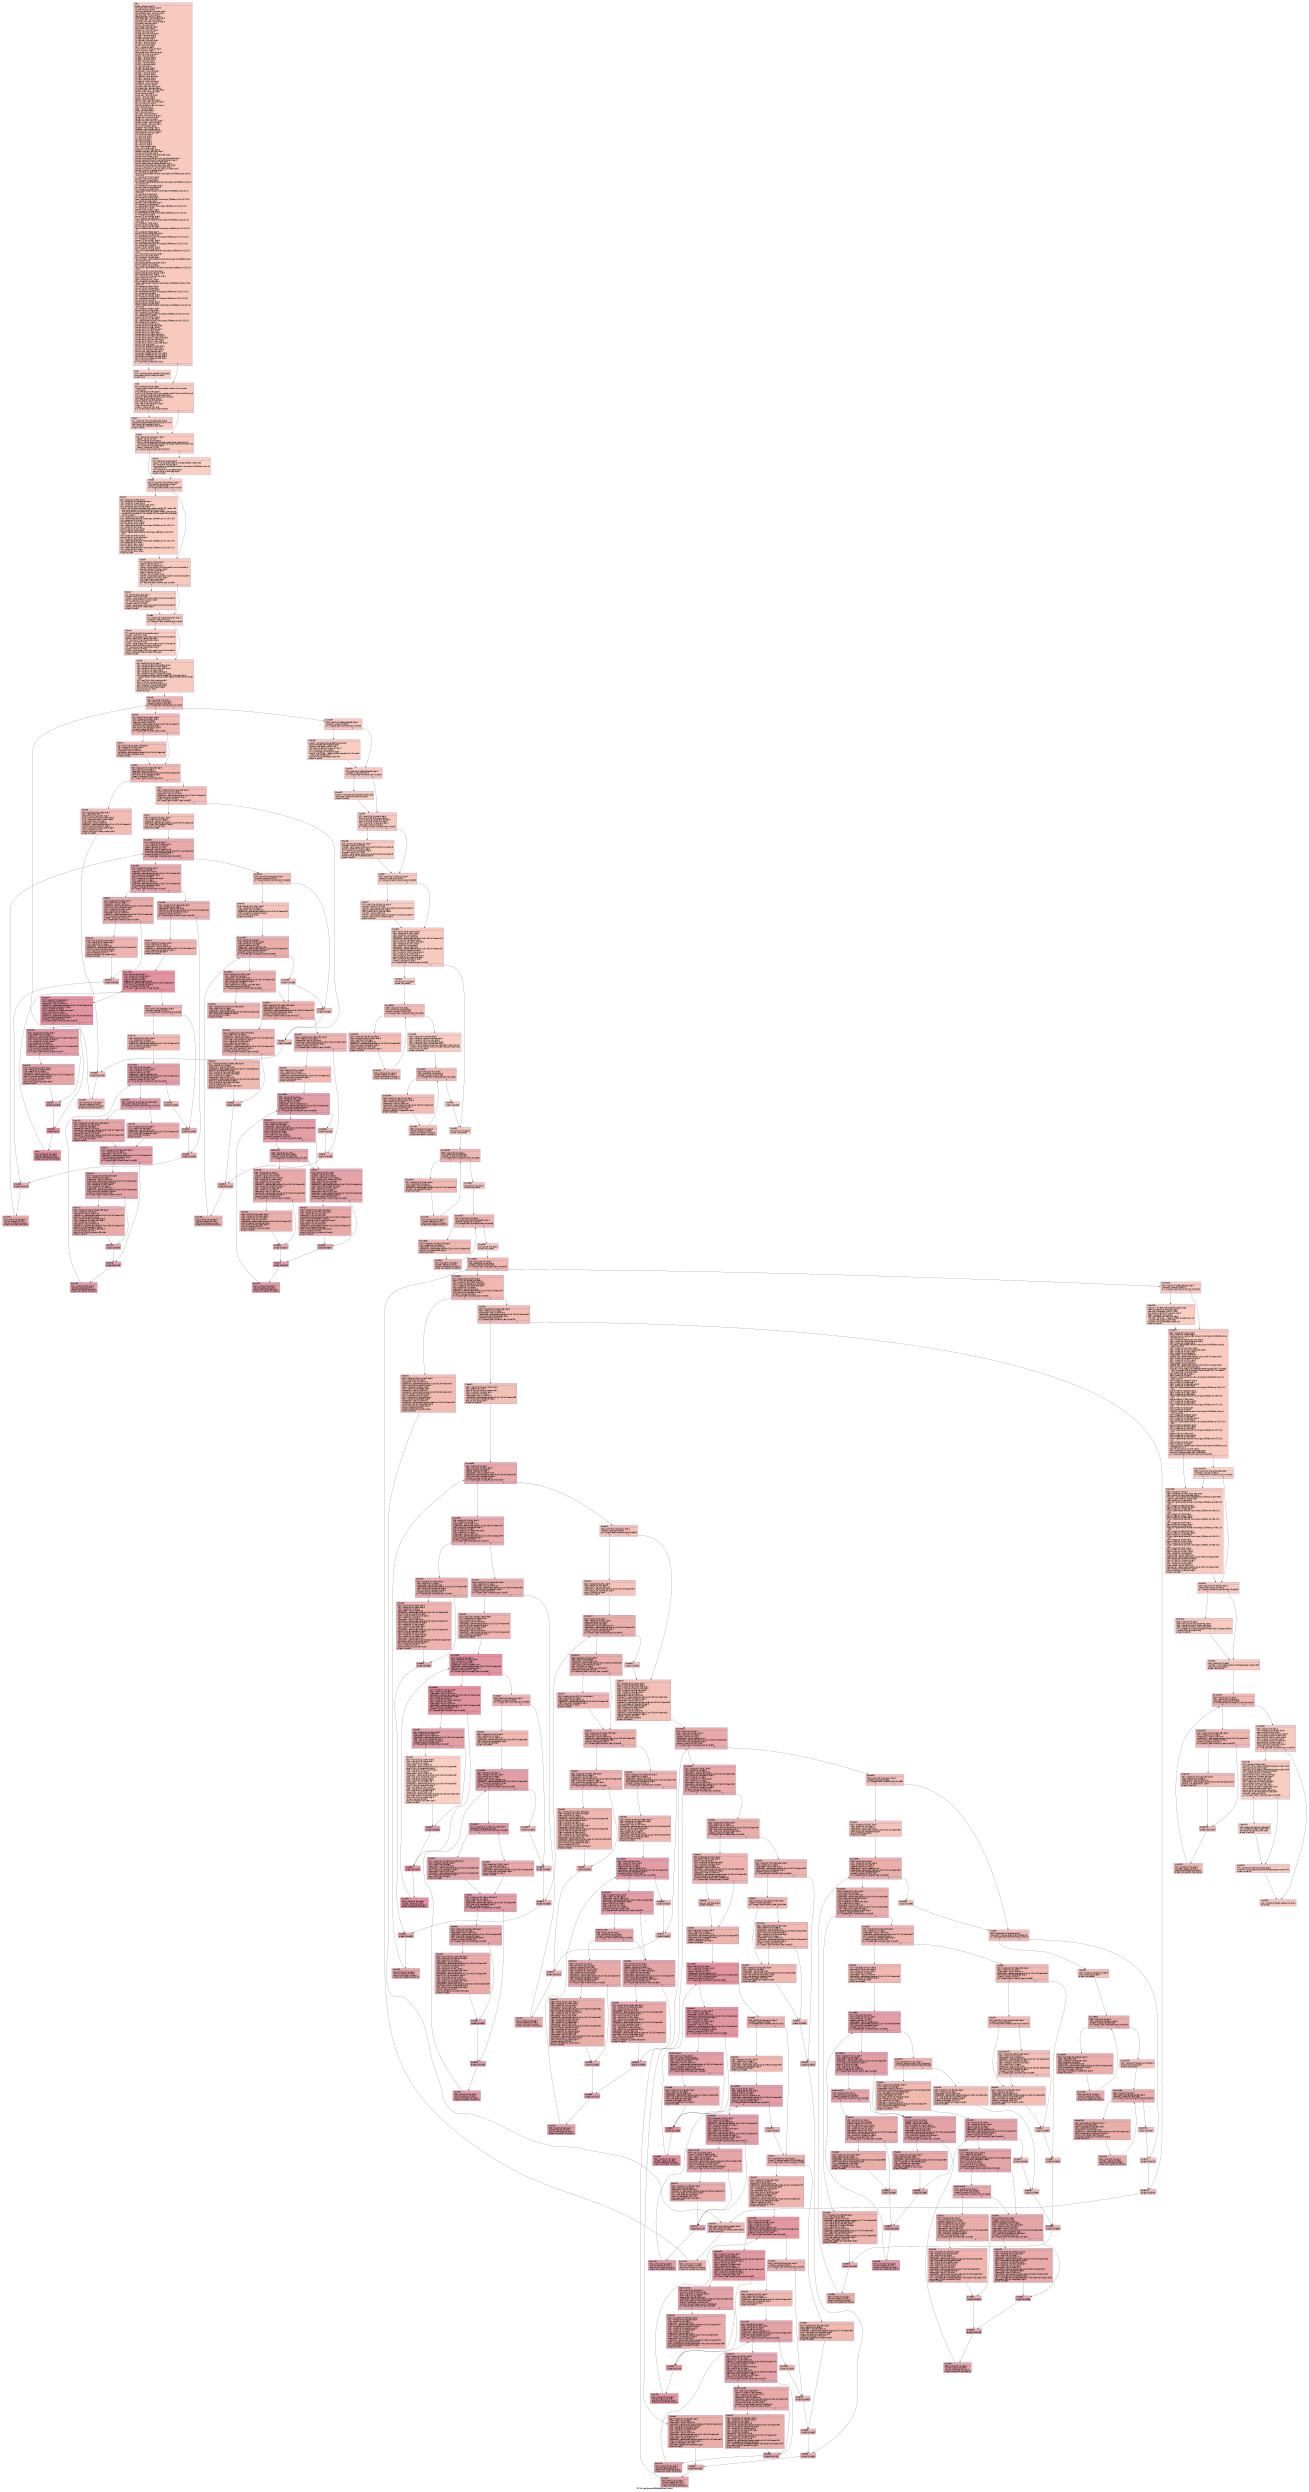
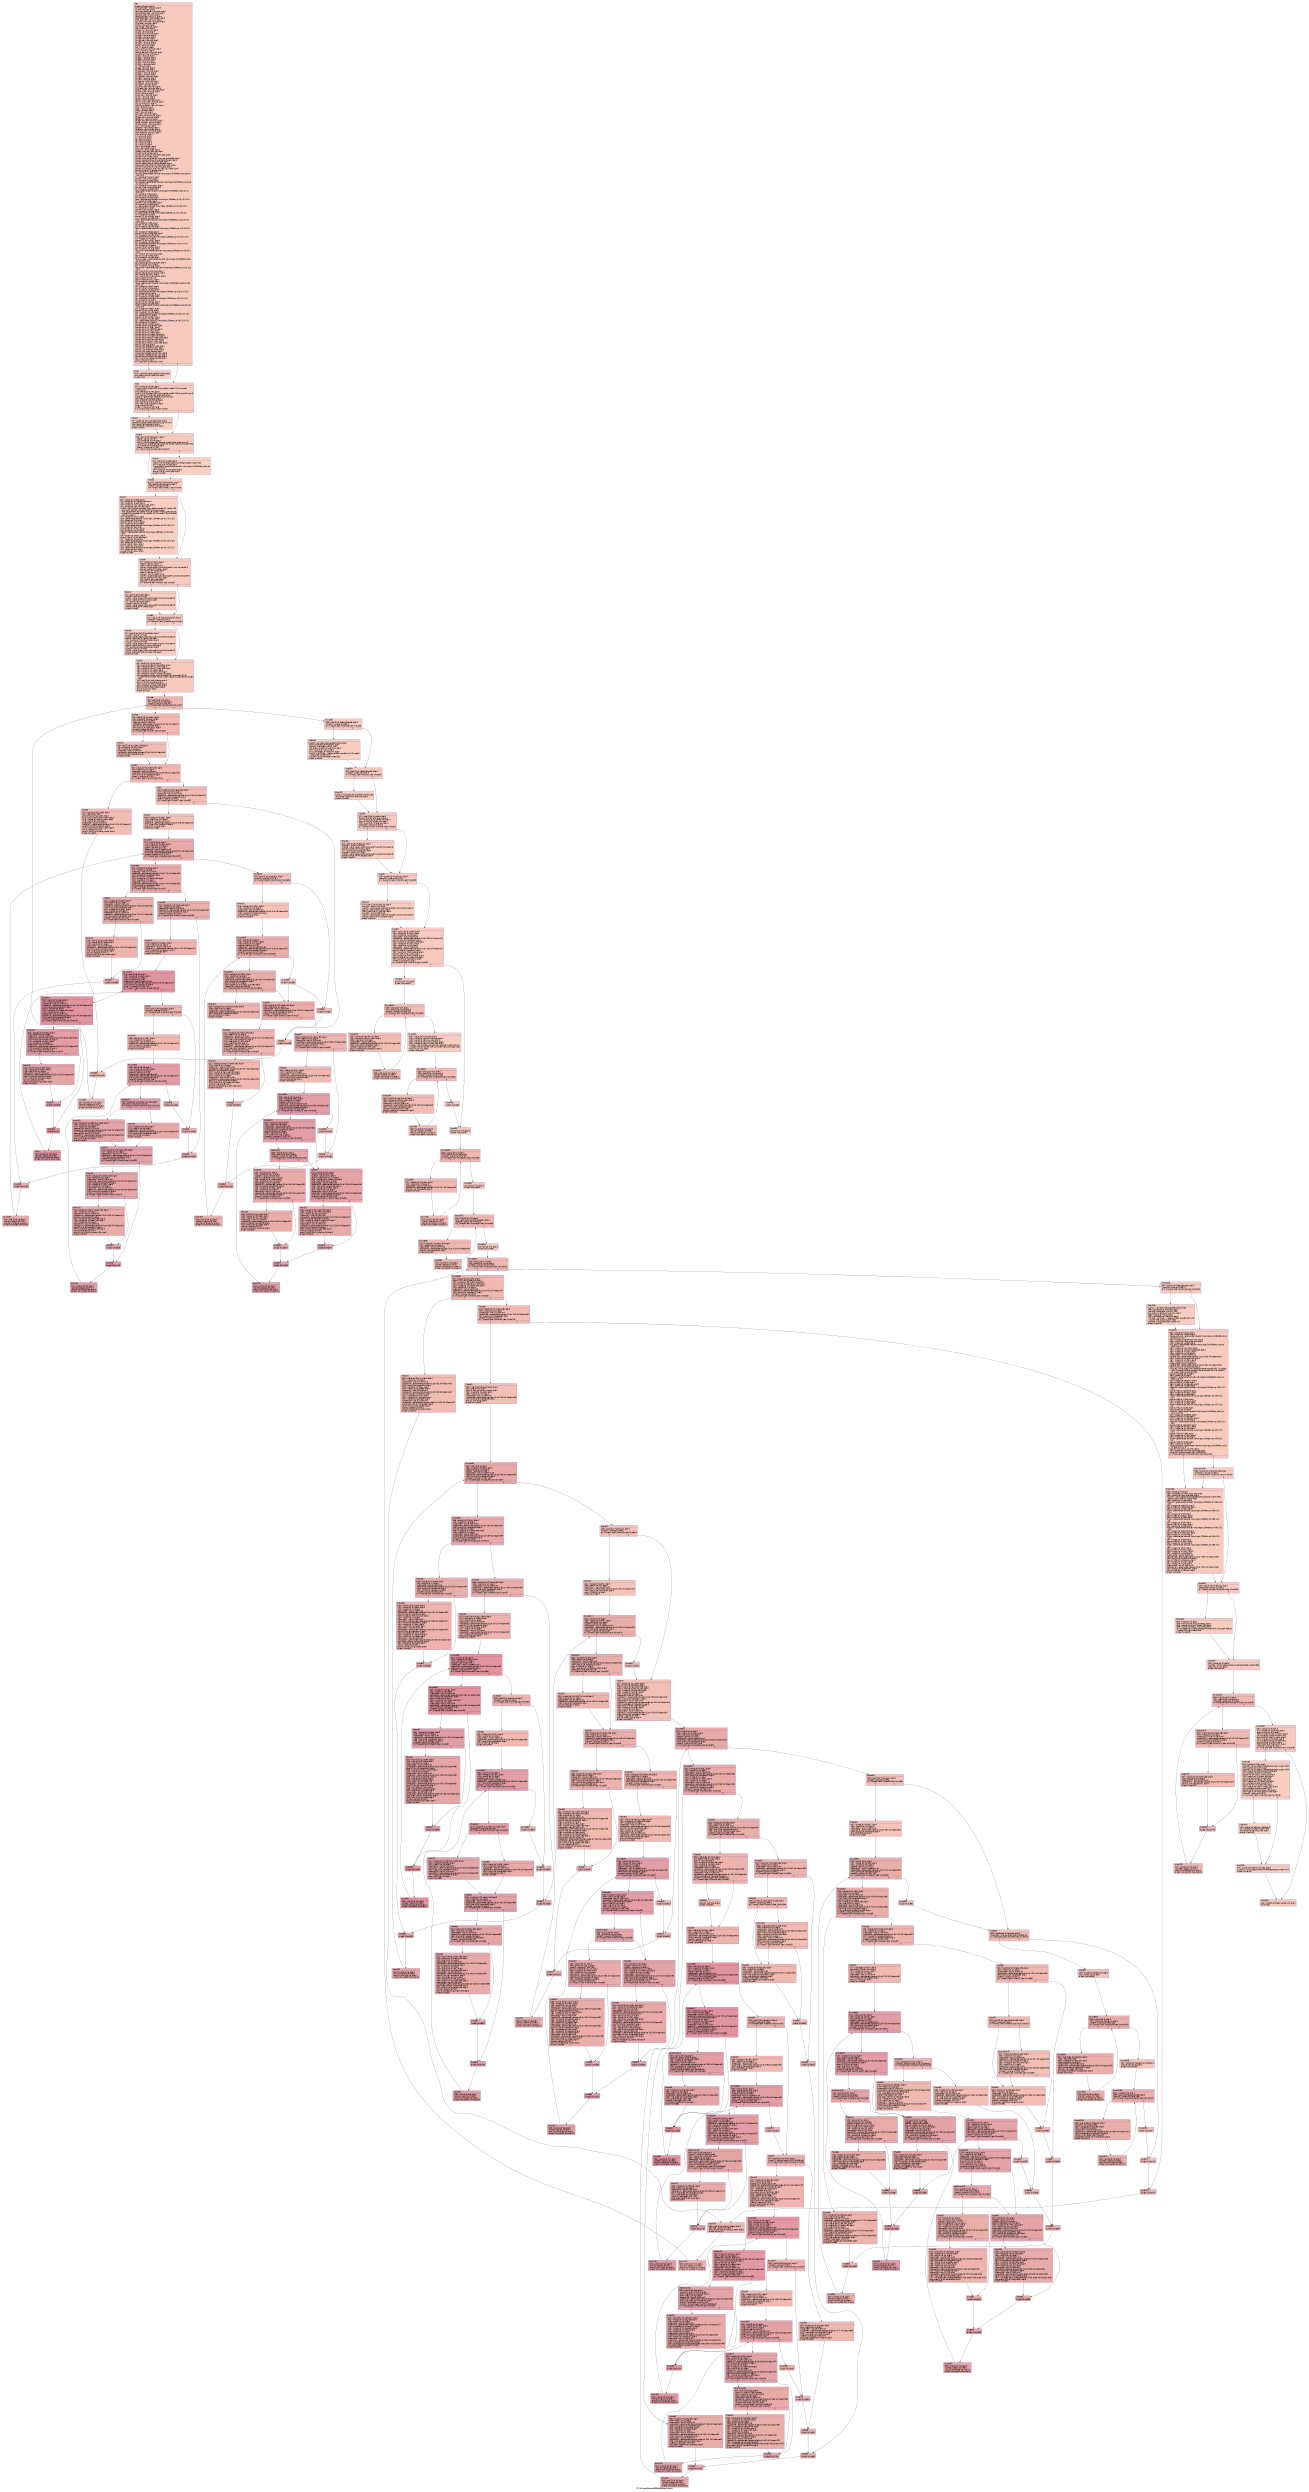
node "if.then447:": fillcolor #f3947570 -> #c5333470
